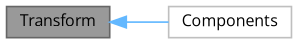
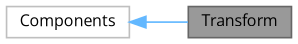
edge "Components" -> "Transform": reversed
